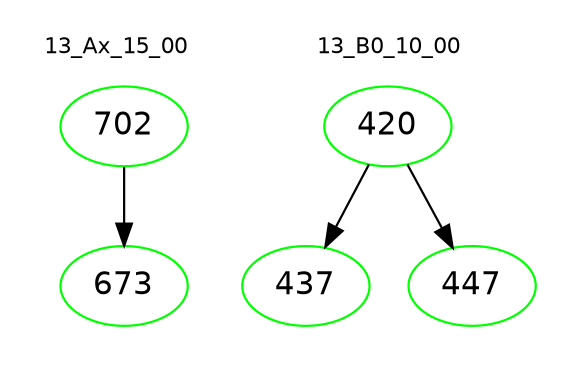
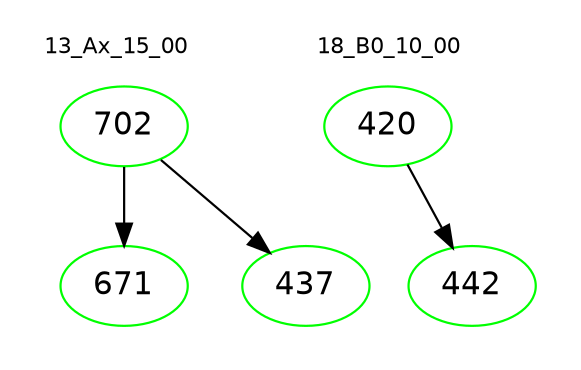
cluster "13_B0_10_00": label "13_B0_10_00" -> "18_B0_10_00"
edge "420" -> "437": now "702" -> "437"
node "673": label "673" -> "671"
node "447": label "447" -> "442"
